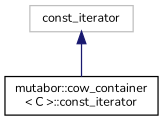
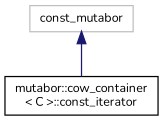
node "const_iterator": label "const_iterator" -> "const_mutabor"
